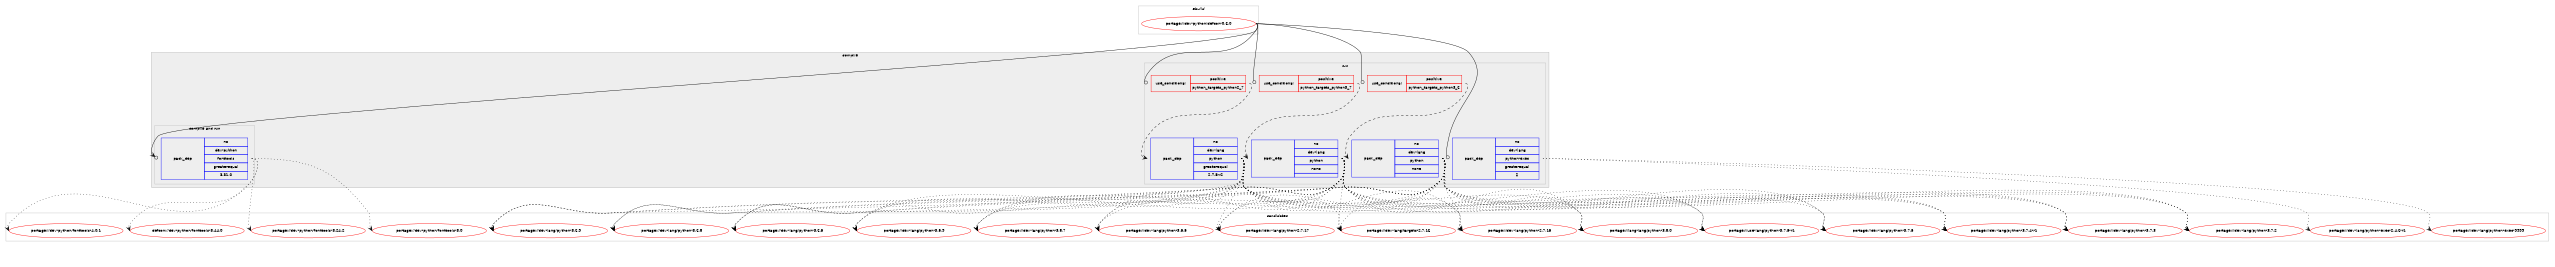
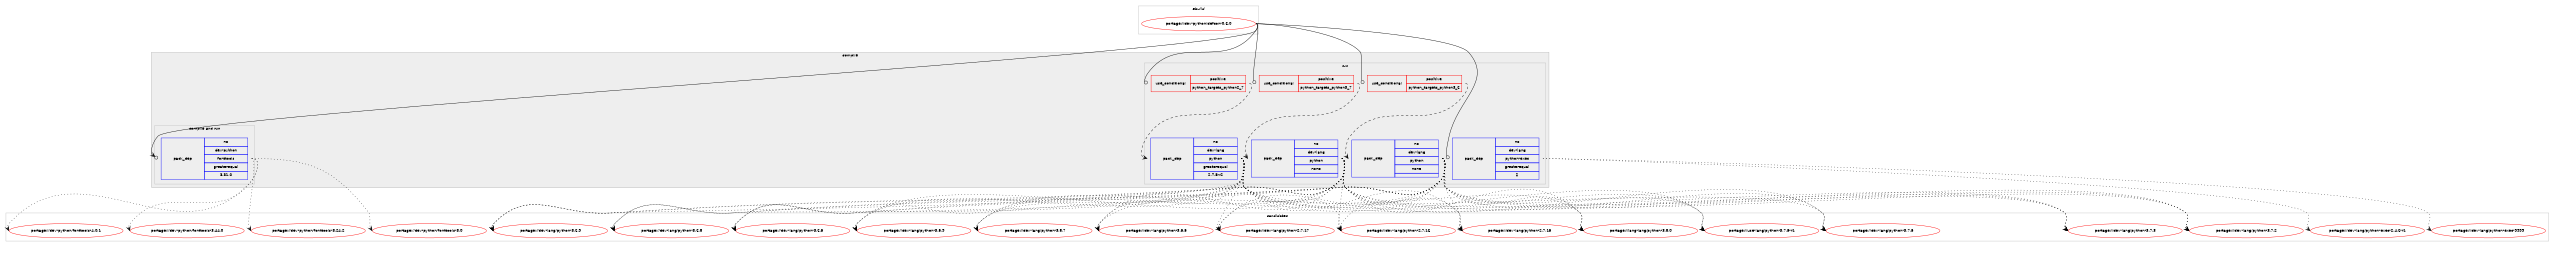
node "defcon://dev-python/fonttools-3.44.0": label "defcon://dev-python/fonttools-3.44.0" -> "portage://dev-python/fonttools-3.44.0"
node "portage://dev-lang/targets-2.7.16": label "portage://dev-lang/targets-2.7.16" -> "portage://dev-lang/python-2.7.16"
node "portage://dev-lang/python-3.7.4-r1": removed
